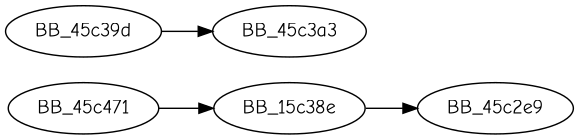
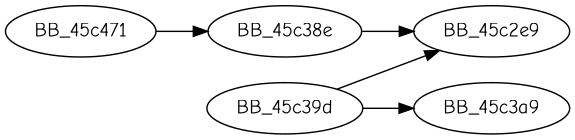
node "BB_45c3a3": label "BB_45c3a3" -> "BB_45c3a9"
edge "BB_45c39d" -> "BB_45c2e9": added
node "BB_15c38e": label "BB_15c38e" -> "BB_45c38e"
